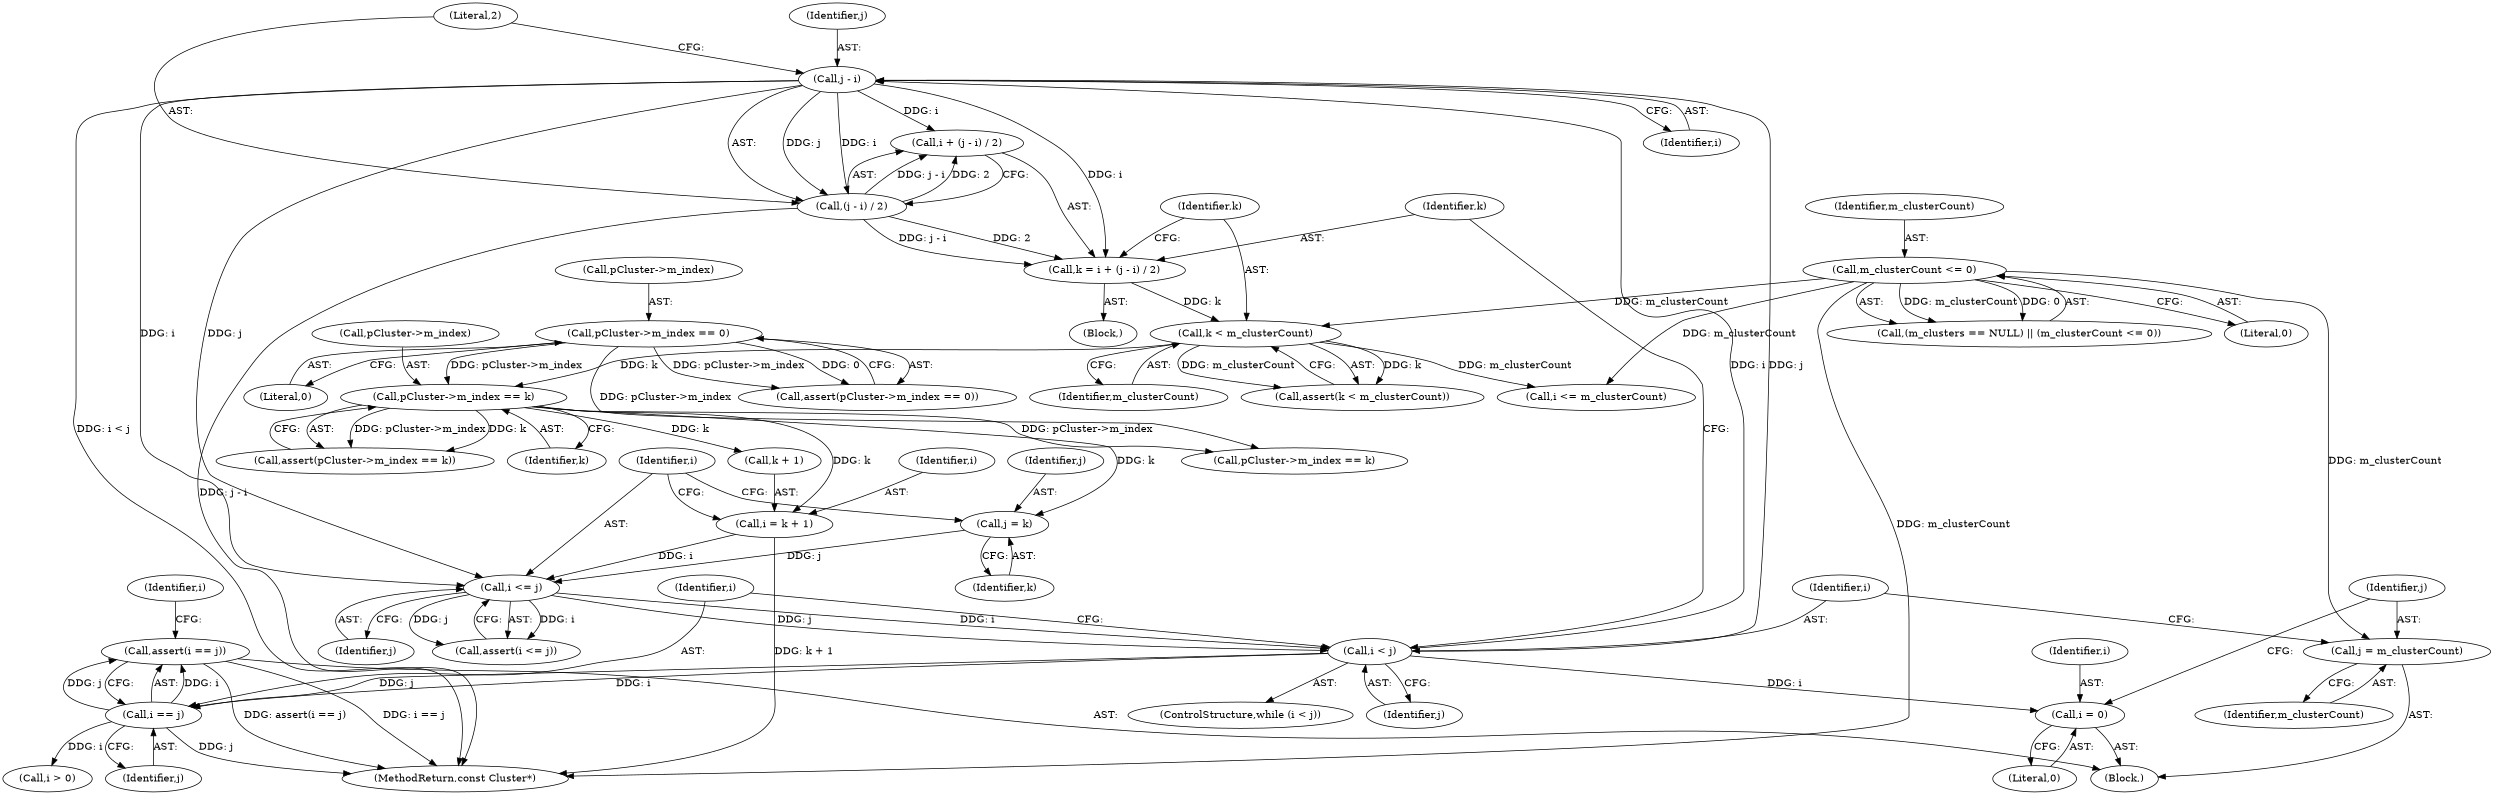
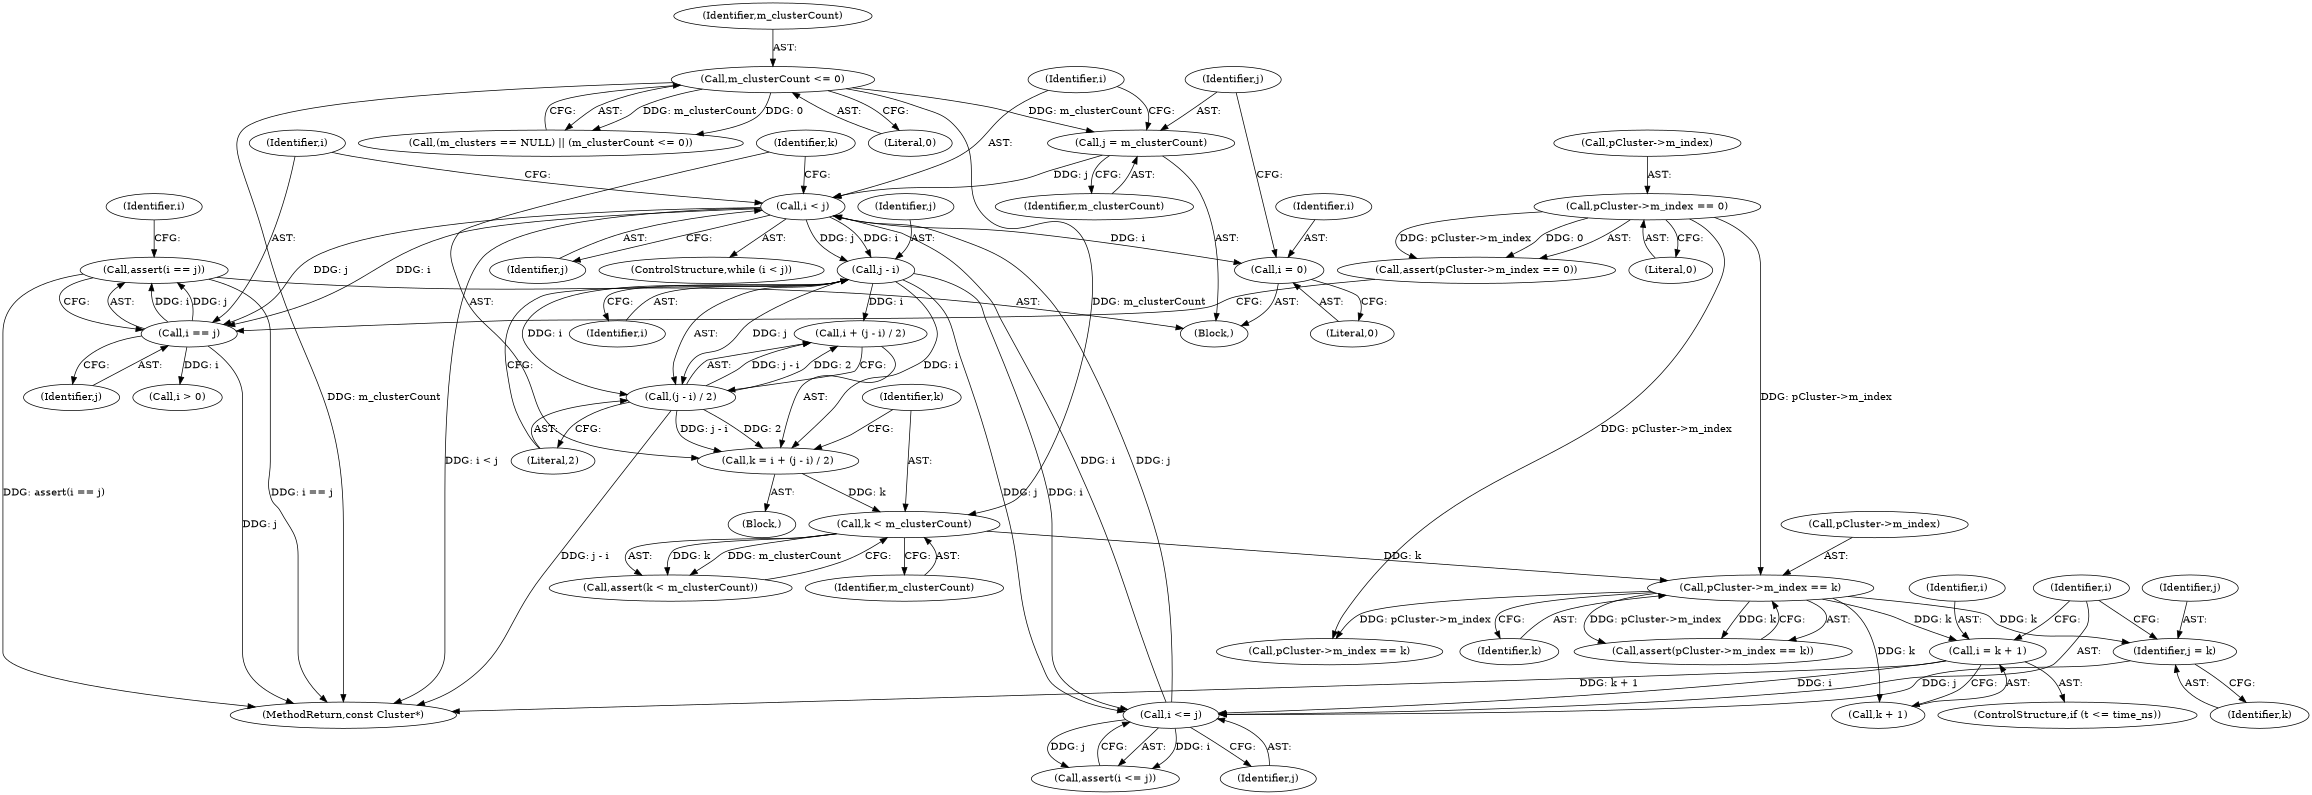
edge "(Call,j = m_clusterCount)" -> "(Call,i < j)": added, label "DDG: j"
edge "(Call,j - i)" -> "(MethodReturn,const Cluster*)": now "(Call,i < j)" -> "(MethodReturn,const Cluster*)"
edge "(Call,(m_clusters == NULL) || (m_clusterCount <= 0))" -> "(Call,m_clusterCount <= 0)": label "AST: " -> "CFG: "
edge "(Call,assert(pCluster->m_index == 0))" -> "(Call,pCluster->m_index == 0)": now "(Call,assert(pCluster->m_index == 0))" -> "(Call,i == j)"
node "(Call,i <= m_clusterCount)": removed
edge "(Call,(j - i) / 2)" -> "(Literal,2)": added, label "CFG:"
node "(Call,j = k)": label "(Call,j = k)" -> "(Identifier,j = k)"
edge "(Call,i = k + 1)" -> "(Call,k + 1)": added, label "CFG:"
node "(ControlStructure,if (t <= time_ns))": added
